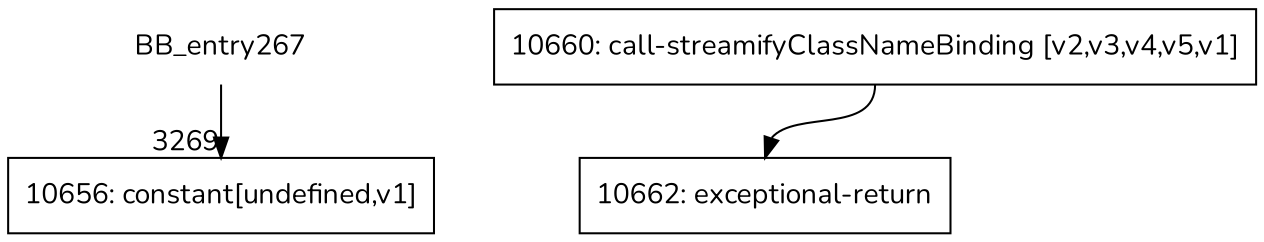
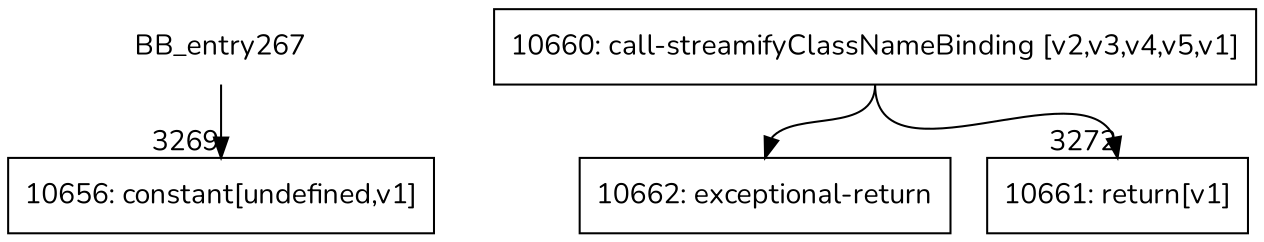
node "10661: return[v1]": added
